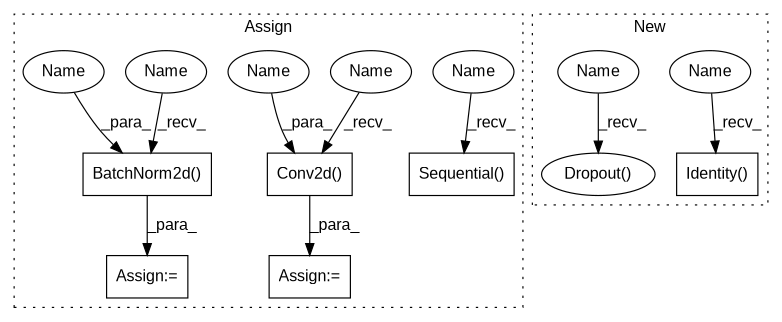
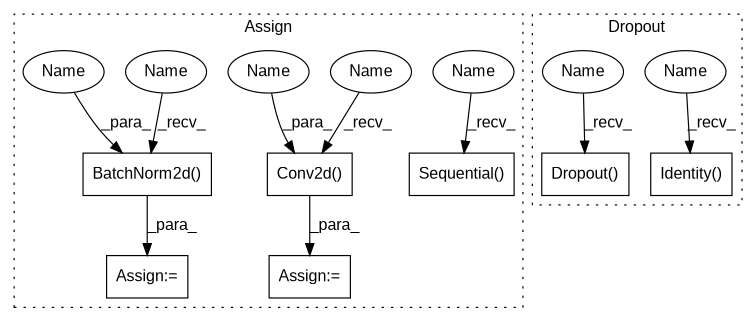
cluster "New": label "New" -> "Dropout"
node "Dropout()": shape ellipse -> box
